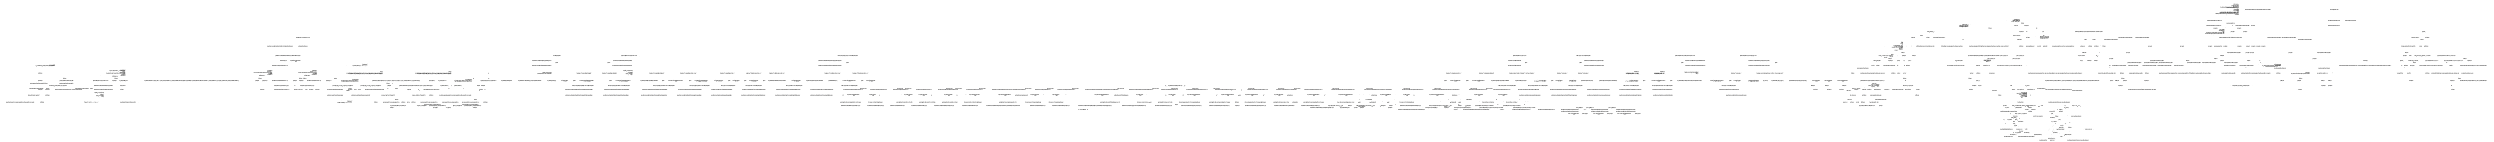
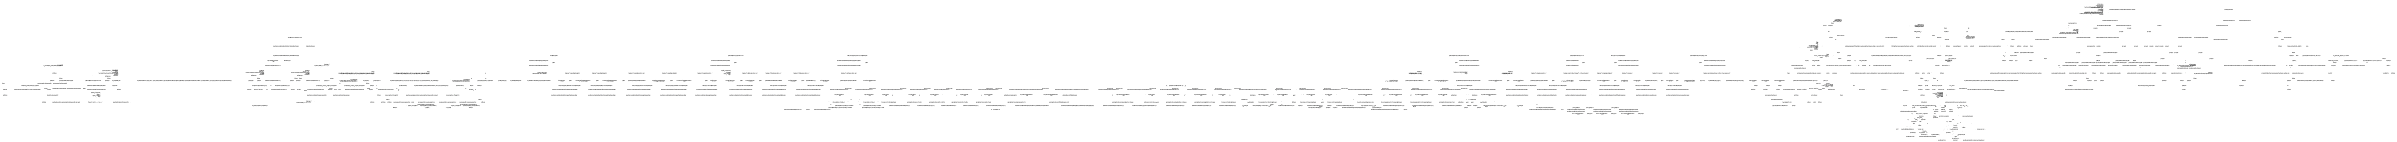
edge "p.IsName() && !nameLookup(p.Text)" -> "System.Func<string, bool>": reversed
